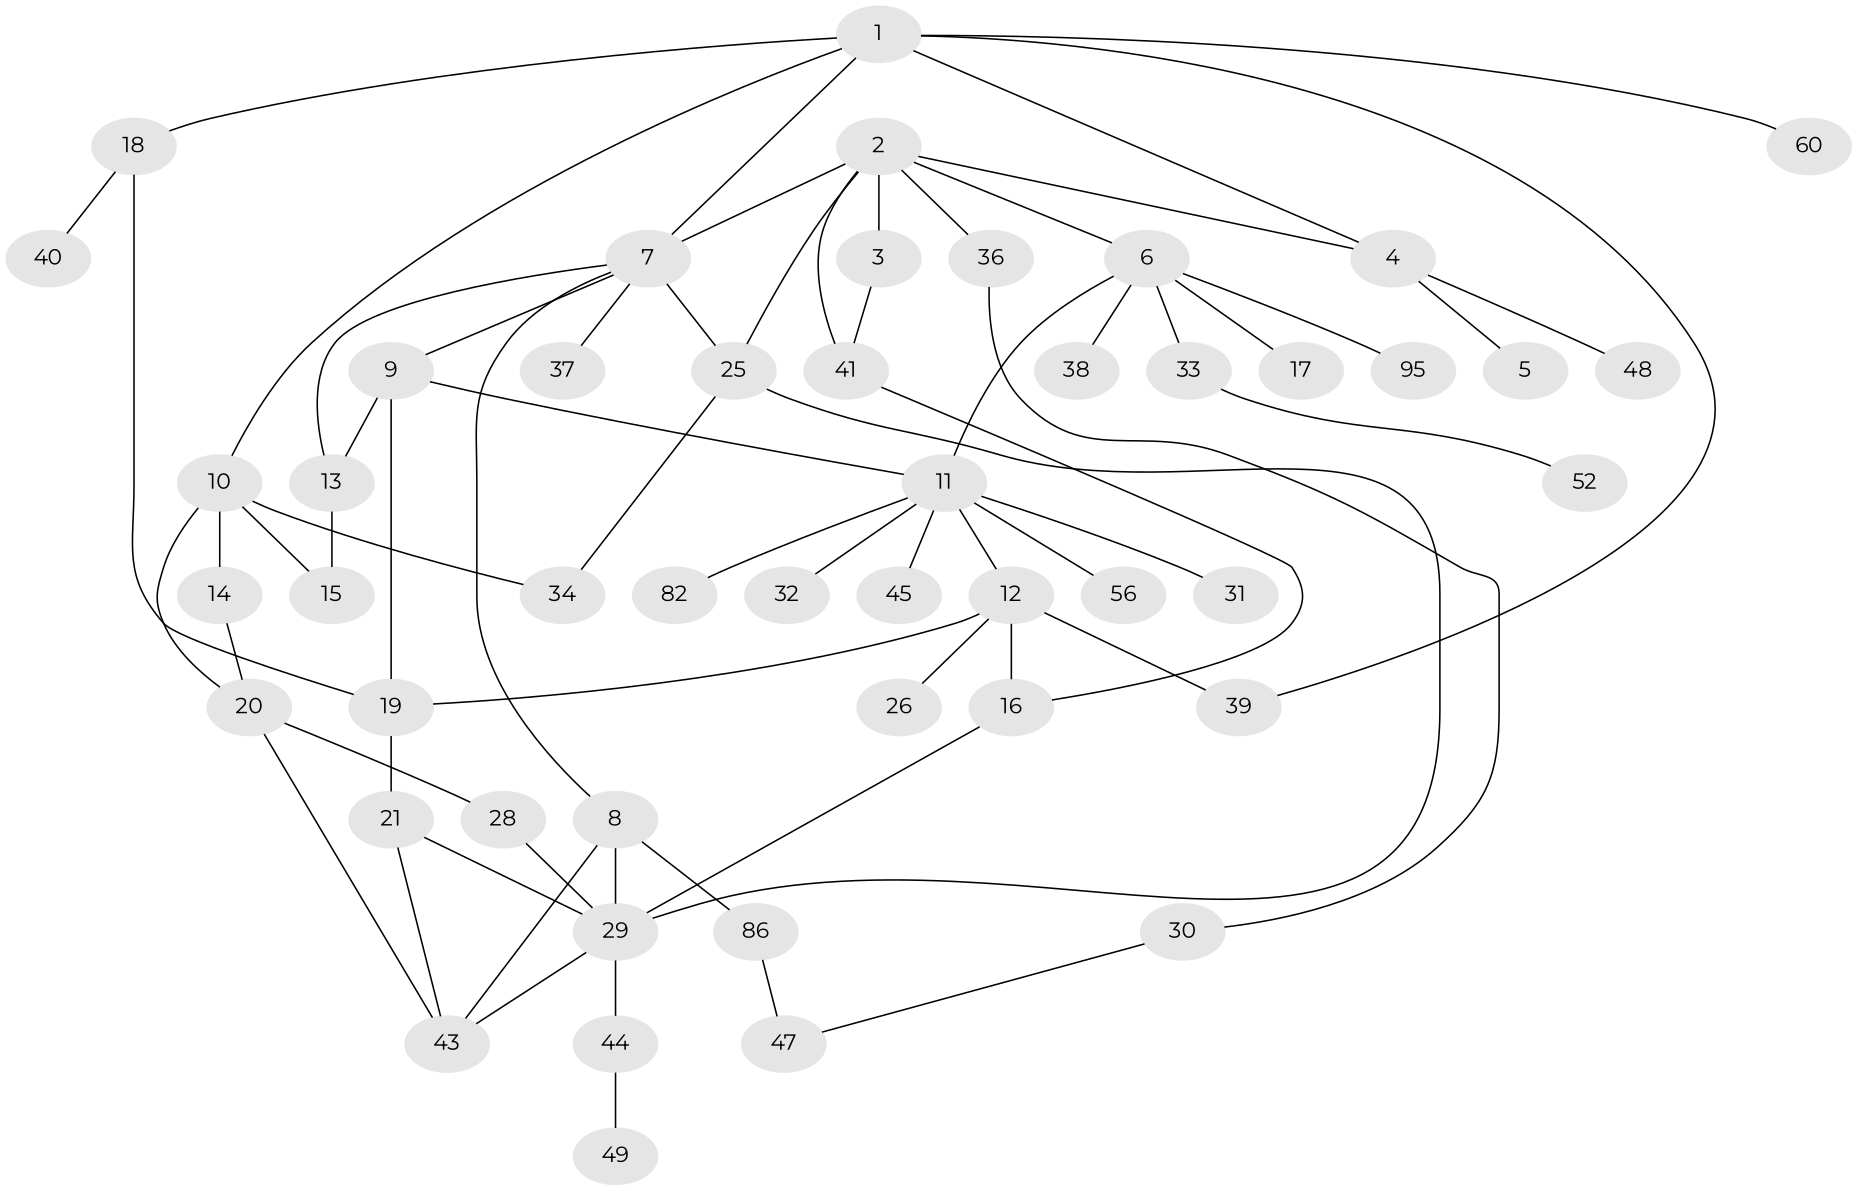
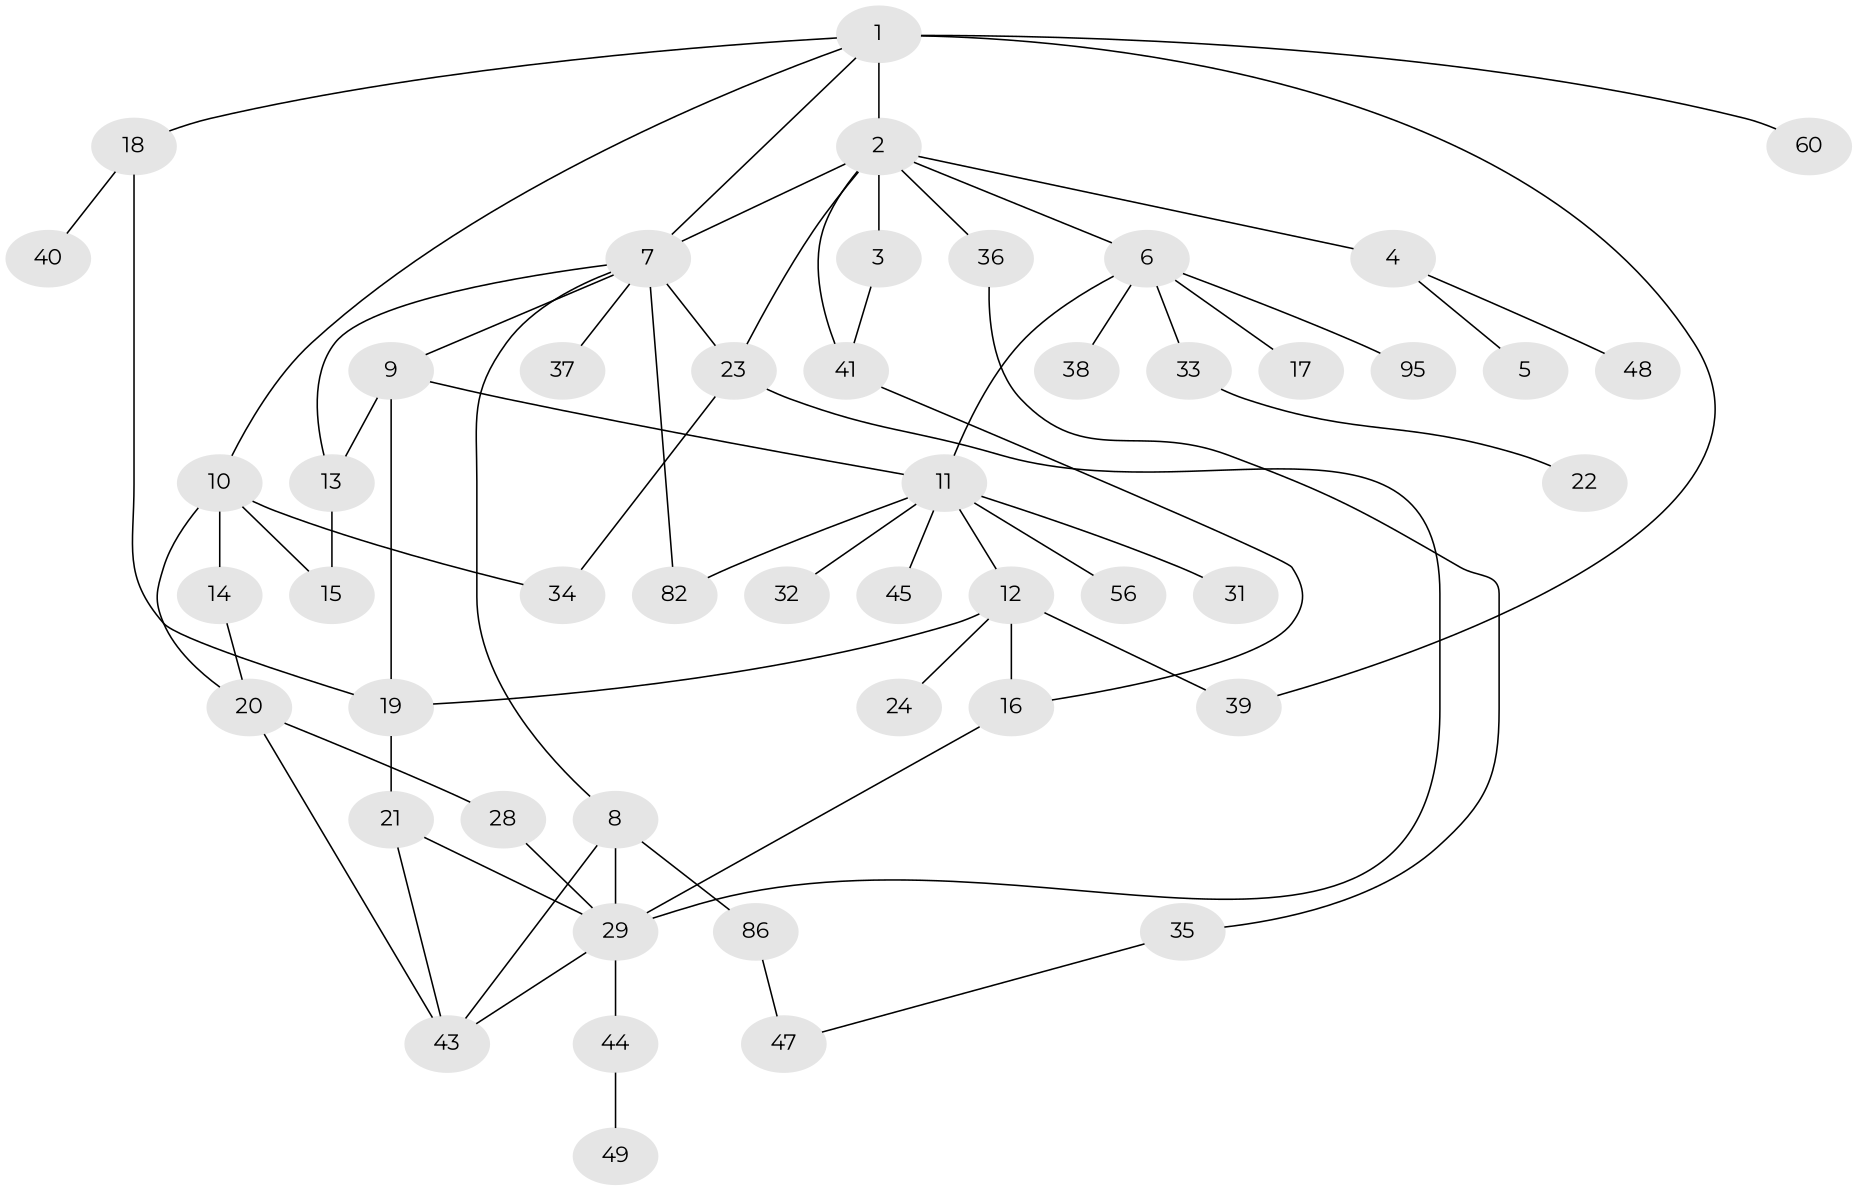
edge "1" -- "4": now "1" -- "2"
node "25": label "25" -> "23"
edge "7" -- "82": added
node "52": label "52" -> "22"
node "26": label "26" -> "24"
node "30": label "30" -> "35"
